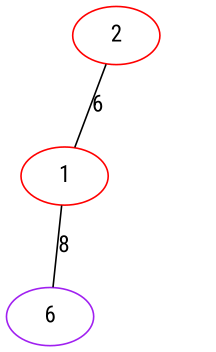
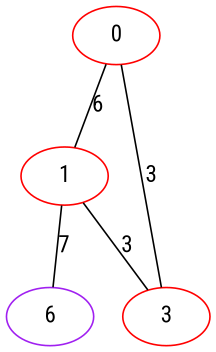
node "2": label "2" -> "0"
edge "1" -- "6": label "8" -> "7"
node "3": added
